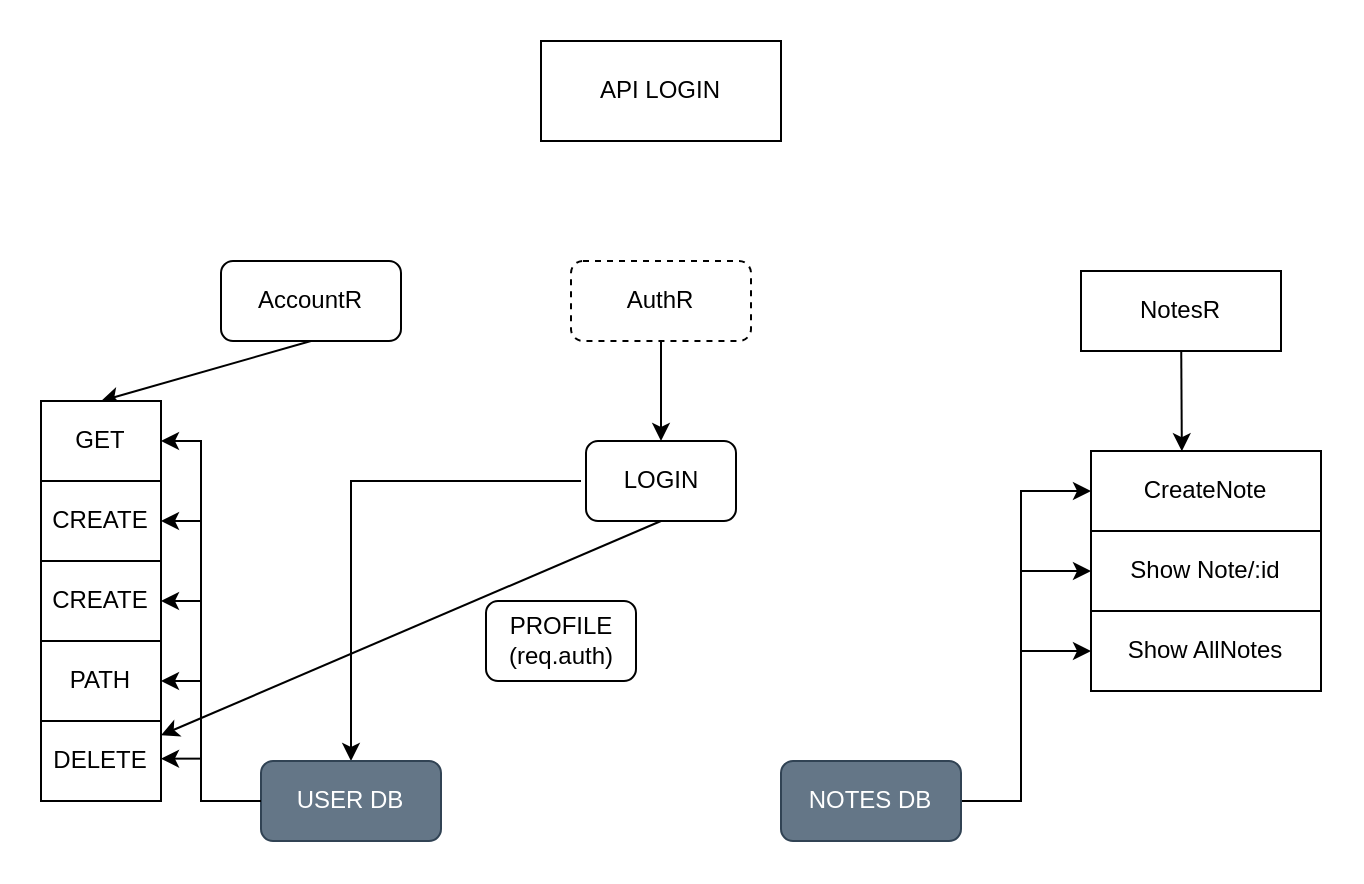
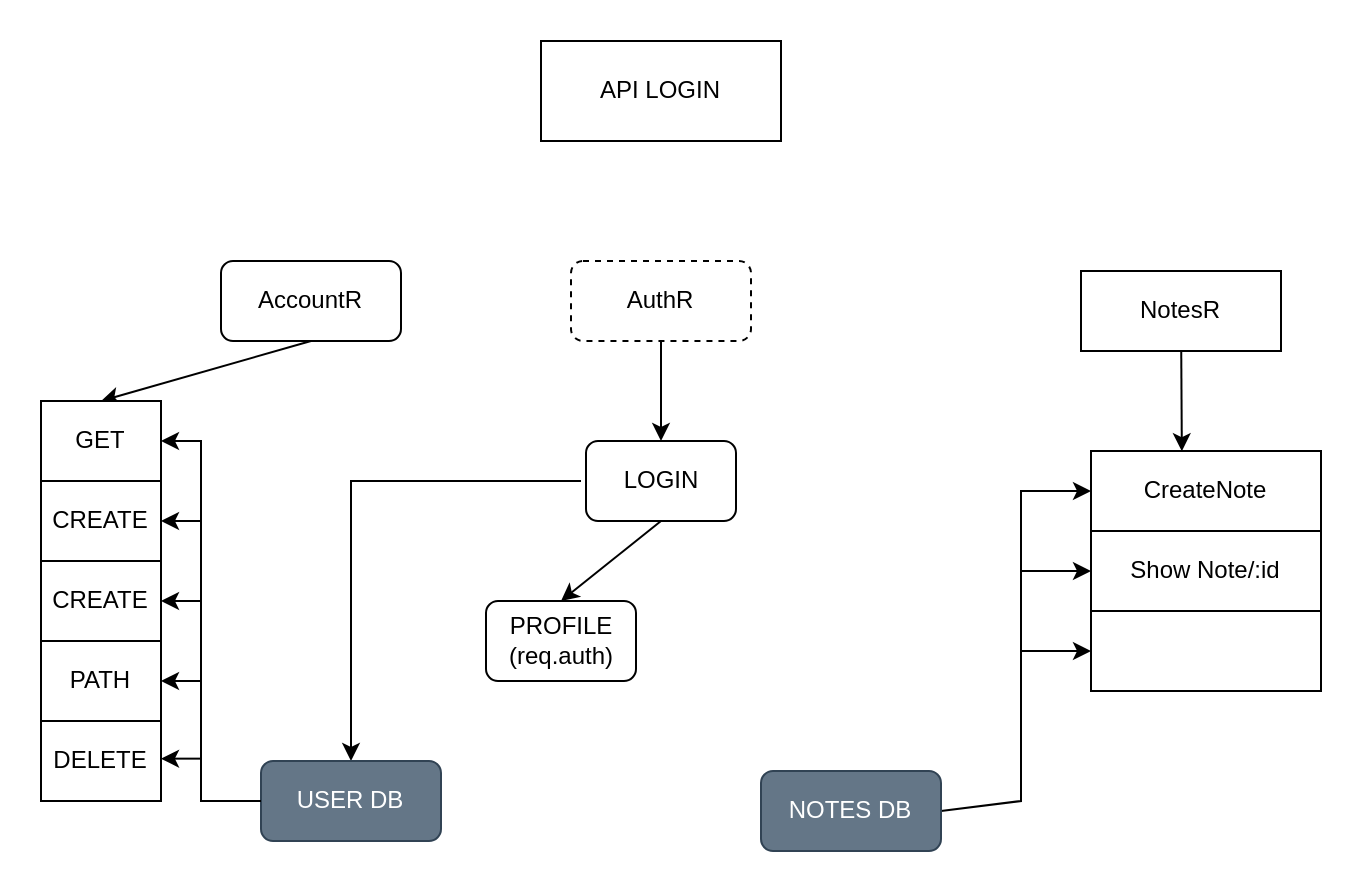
edge "LOGIN" -> "DELETE": now "LOGIN" -> "PROFILE (req.auth)"
node "Show AllNotes": removed
node "NOTES DB": moved (871, 801) -> (851, 811)
